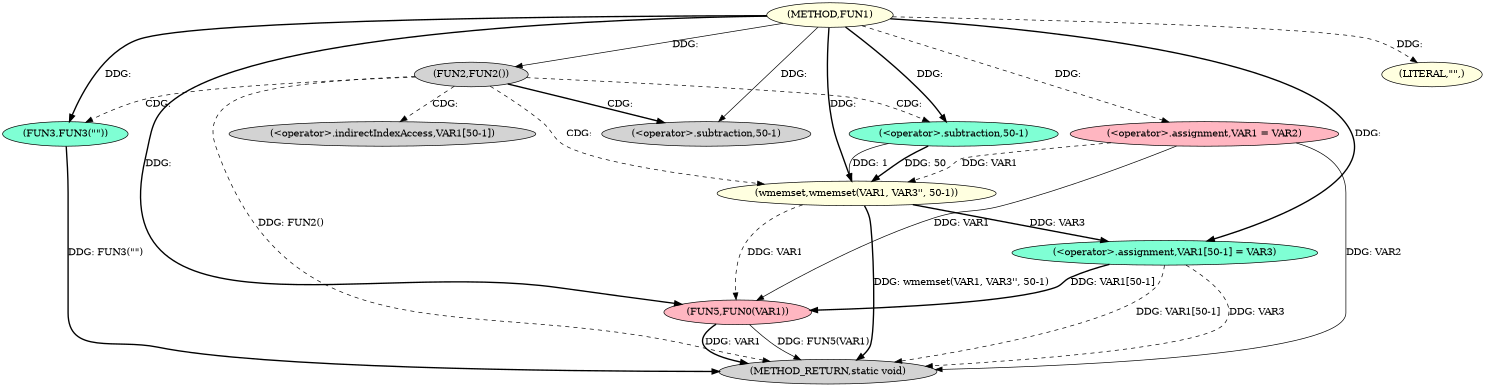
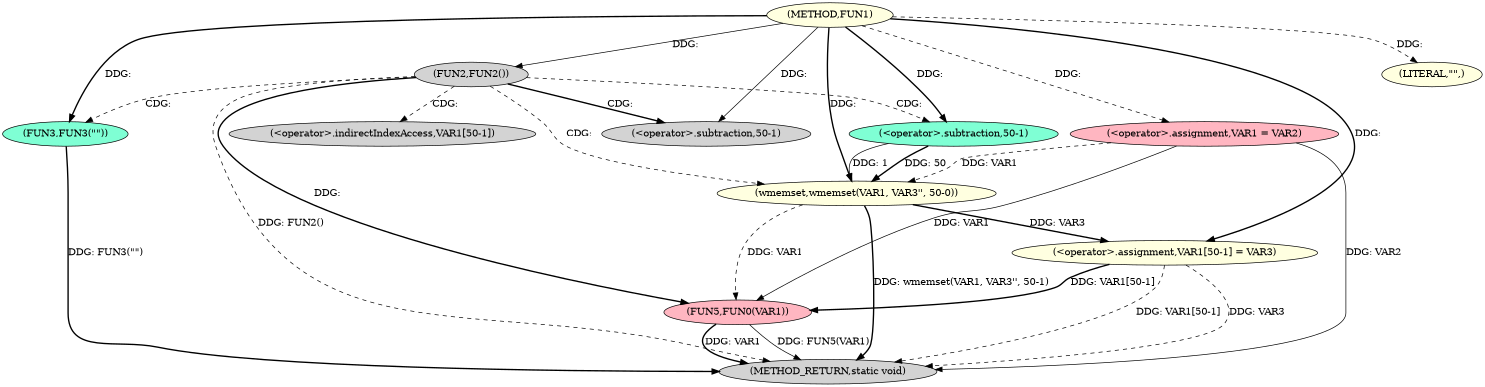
edge "(METHOD,FUN1)" -> "(FUN5,FUN0(VAR1))": now "(FUN2,FUN2())" -> "(FUN5,FUN0(VAR1))"
node "(wmemset,wmemset(VAR1, VAR3'', 50-1))": label "(wmemset,wmemset(VAR1, VAR3'', 50-1))" -> "(wmemset,wmemset(VAR1, VAR3'', 50-0))"
node "(<operator>.assignment,VAR1[50-1] = VAR3)": fillcolor aquamarine -> lightyellow
